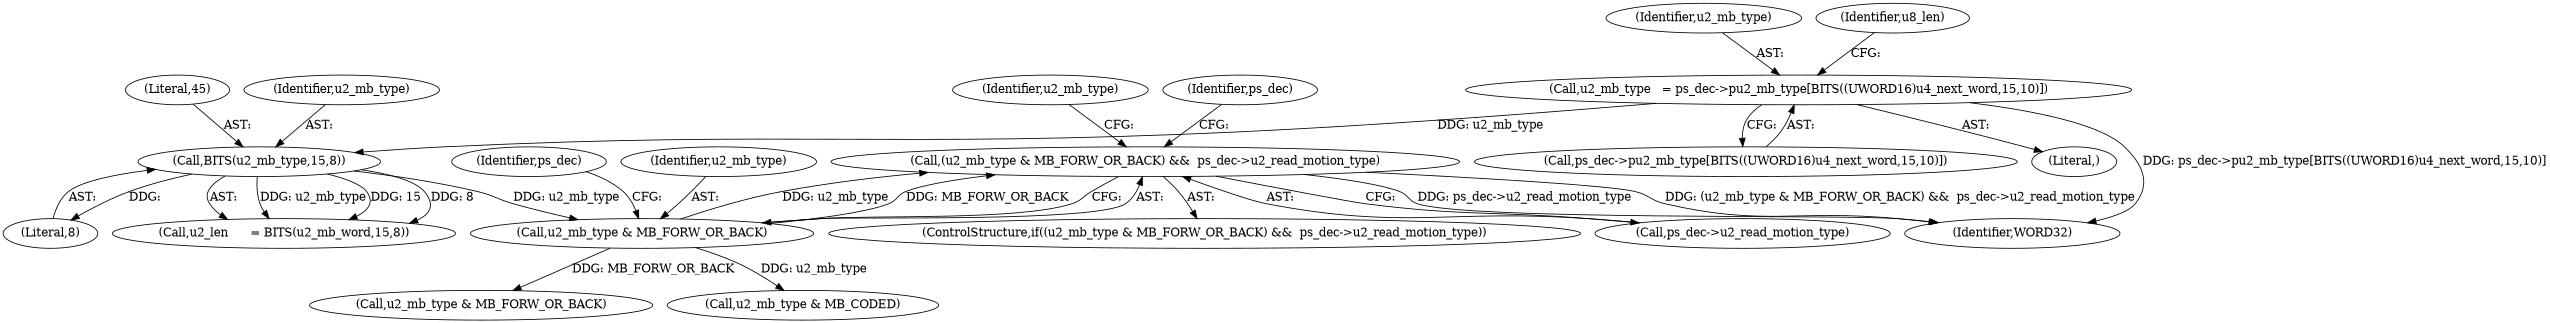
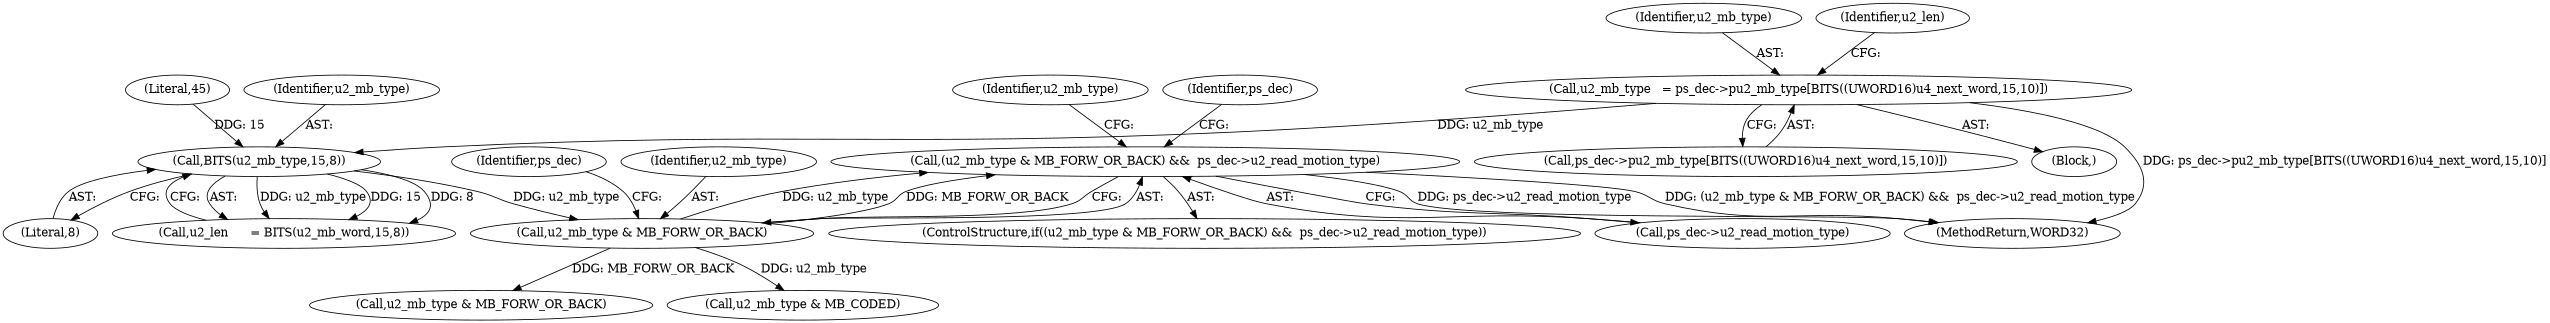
node "(Identifier,u8_len)": label "(Identifier,u8_len)" -> "(Identifier,u2_len)"
edge "(Literal,45)" -> "(Call,BITS(u2_mb_type,15,8))": label "AST: " -> "DDG: 15"
node "(Literal,)": label "(Literal,)" -> "(Block,)"
edge "(Call,BITS(u2_mb_type,15,8))" -> "(Literal,8)": label "DDG: " -> "CFG: "
edge "(Call,u2_len      = BITS(u2_mb_word,15,8))" -> "(Call,BITS(u2_mb_type,15,8))": added, label "CFG:"
node "(Identifier,WORD32)": label "(Identifier,WORD32)" -> "(MethodReturn,WORD32)"
